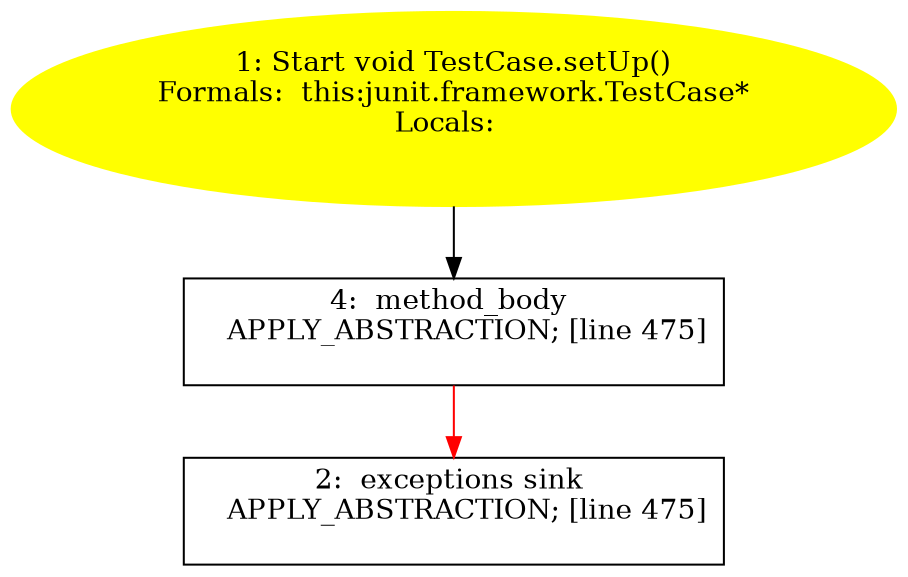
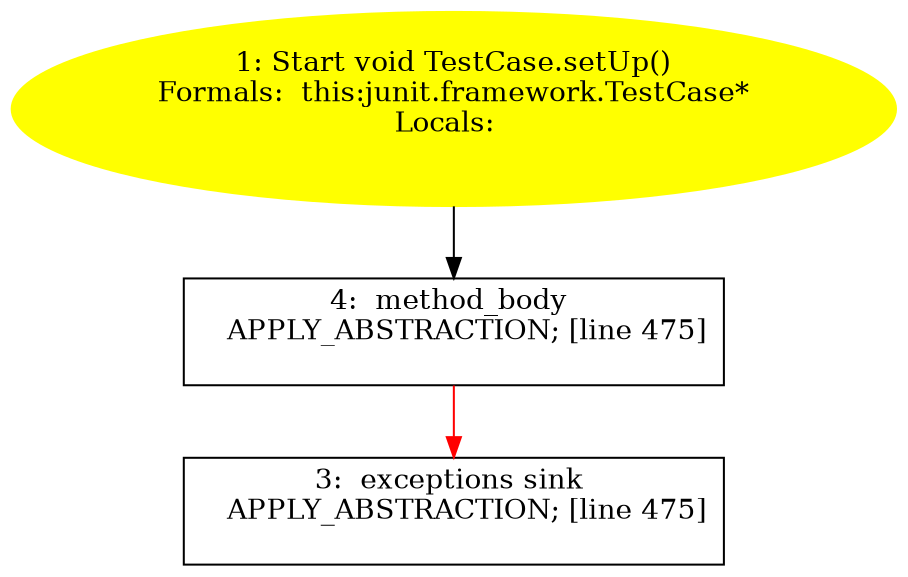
node "2:  exceptions sink APPLY_ABSTRACTION; [line 475]": label "2:  exceptions sink APPLY_ABSTRACTION; [line 475]" -> "3:  exceptions sink APPLY_ABSTRACTION; [line 475]"
